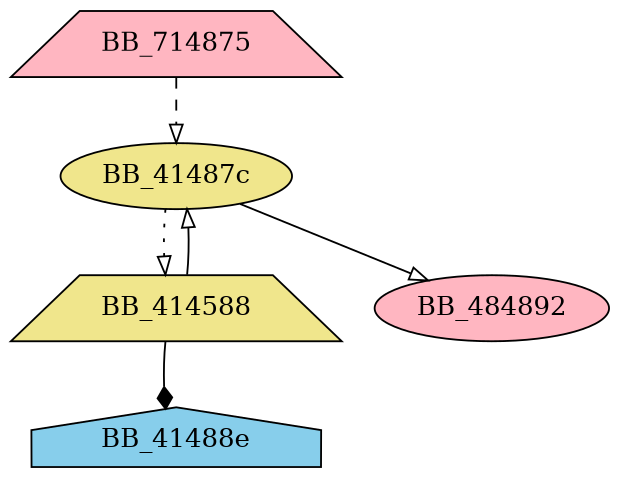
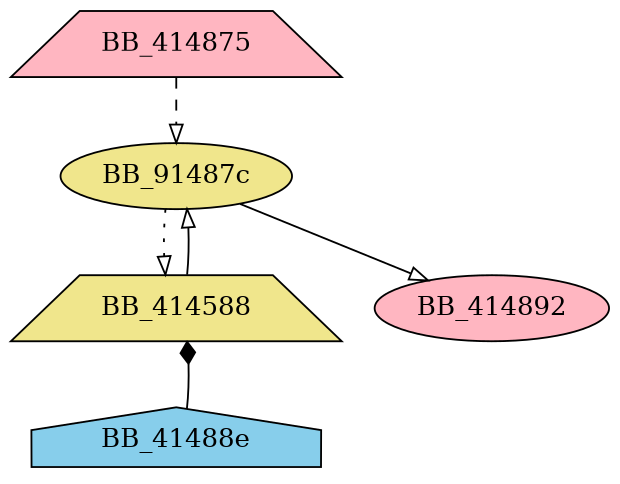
node "BB_714875": label "BB_714875" -> "BB_414875"
node "BB_41487c": label "BB_41487c" -> "BB_91487c"
node "BB_484892": label "BB_484892" -> "BB_414892"
edge "BB_414588" -> "BB_41488e": reversed
